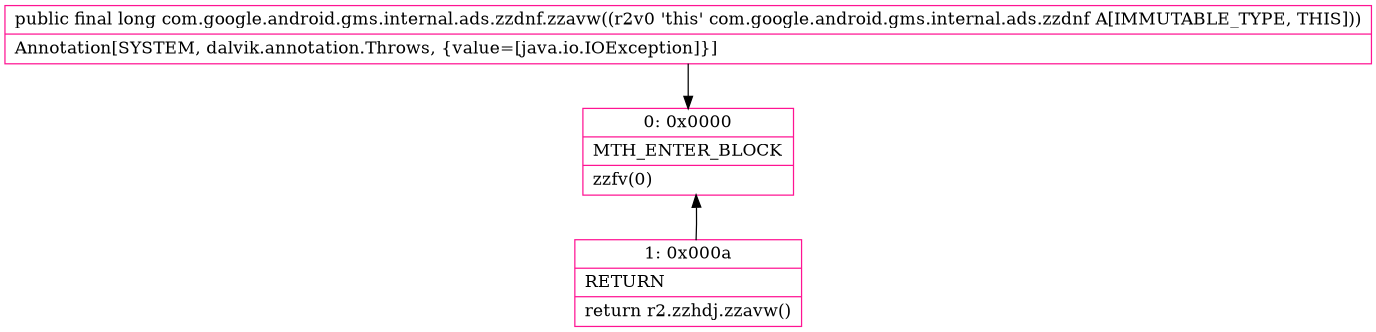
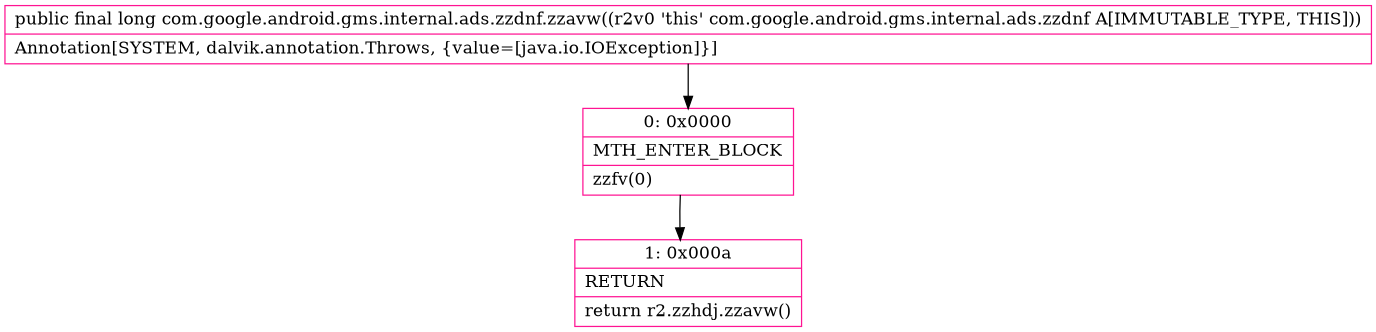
edge "1: 0x000a" -> "0: 0x0000": reversed
